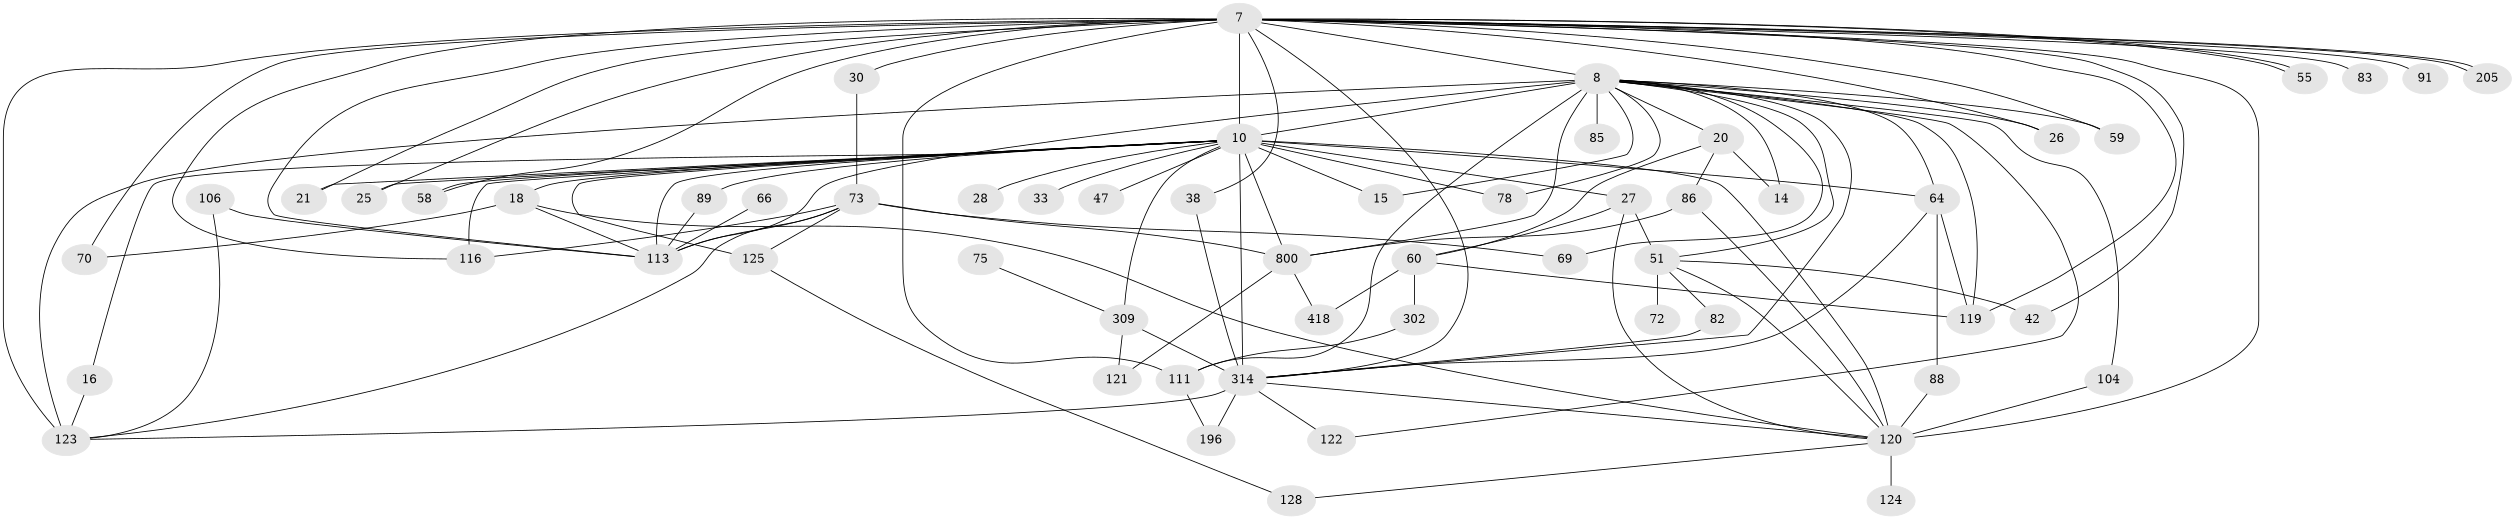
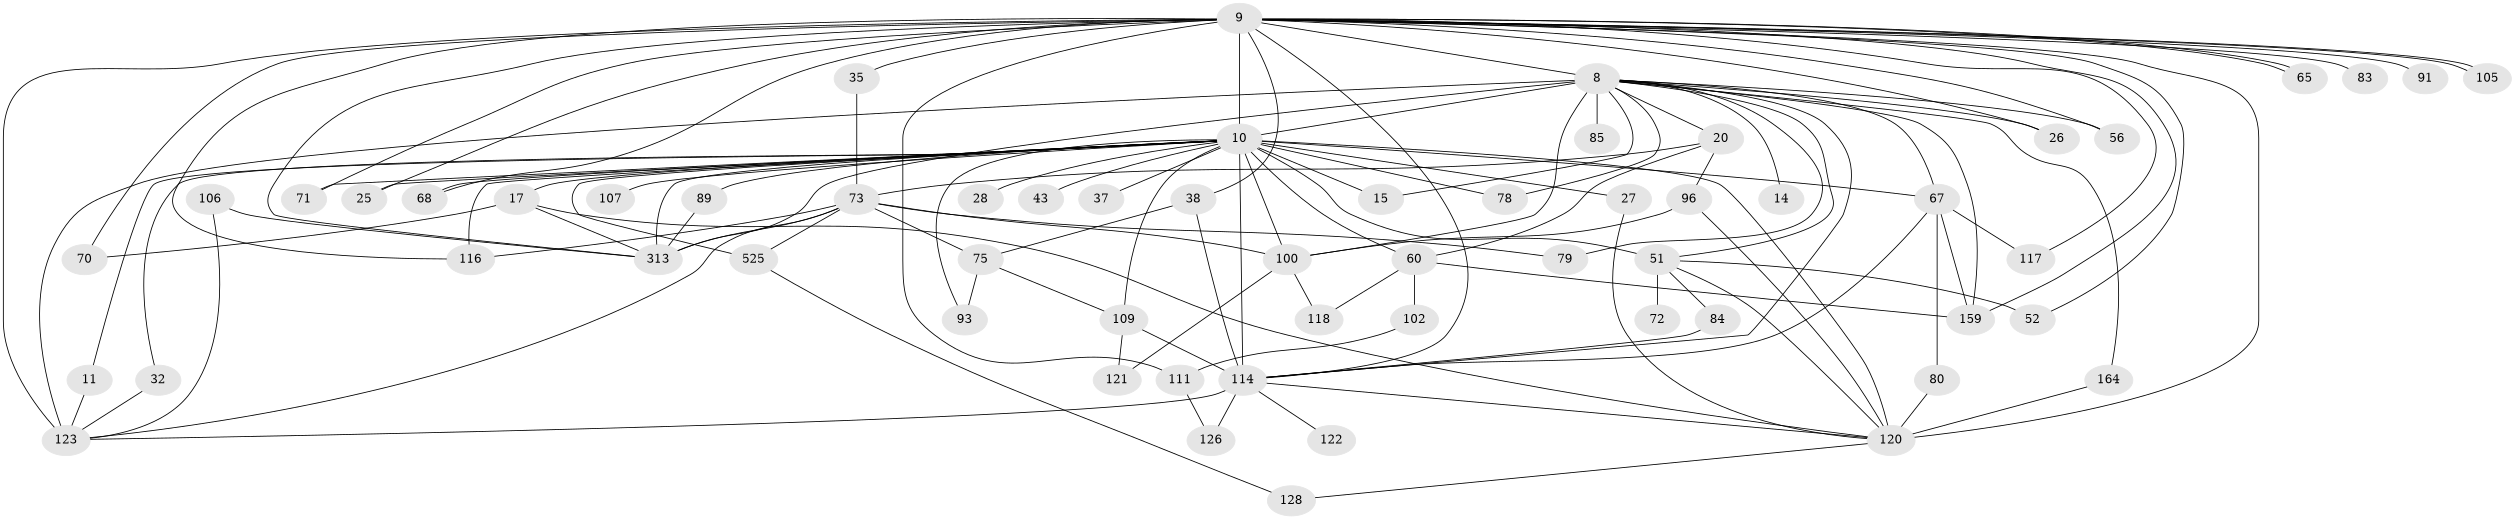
node "7": label "7" -> "9"
node "30": label "30" -> "35"
node "55": label "55" -> "65"
node "205": label "205" -> "105"
node "59": label "59" -> "56"
edge "20" -- "14": now "20" -- "73"
node "21": label "21" -> "71"
node "58": label "58" -> "68"
node "18": label "18" -> "17"
node "107": added
node "66": removed
node "33": label "33" -> "43"
node "47": label "47" -> "37"
node "86": label "86" -> "96"
node "64": label "64" -> "67"
edge "73" -- "75": added
edge "27" -- "51": now "10" -- "51"
edge "27" -- "60": now "10" -- "60"
edge "38" -- "75": added
edge "8" -- "111": removed
node "113": label "113" -> "313"
node "125": label "125" -> "525"
node "800": label "800" -> "100"
node "69": label "69" -> "79"
node "117": added
node "93": added
node "309": label "309" -> "109"
node "418": label "418" -> "118"
node "302": label "302" -> "102"
node "82": label "82" -> "84"
node "119": label "119" -> "159"
node "42": label "42" -> "52"
edge "8" -- "122": removed
node "16": label "16" -> "11"
node "32": added
node "314": label "314" -> "114"
node "88": label "88" -> "80"
node "104": label "104" -> "164"
node "196": label "196" -> "126"
node "124": removed
